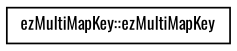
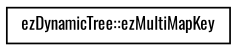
node "ezMultiMapKey::ezMultiMapKey": label "ezMultiMapKey::ezMultiMapKey" -> "ezDynamicTree::ezMultiMapKey"
